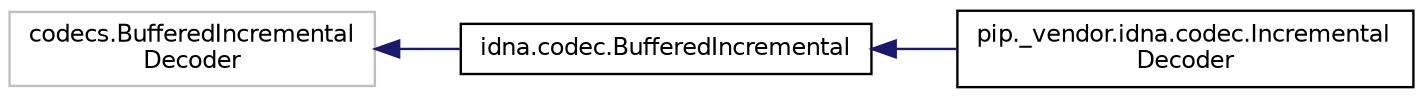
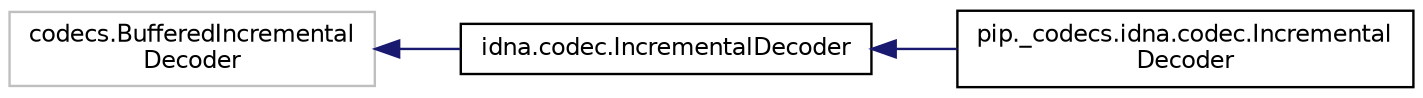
node "idna.codec.BufferedIncremental": label "idna.codec.BufferedIncremental" -> "idna.codec.IncrementalDecoder"
node "pip._vendor.idna.codec.Incremental Decoder": label "pip._vendor.idna.codec.Incremental Decoder" -> "pip._codecs.idna.codec.Incremental Decoder"
